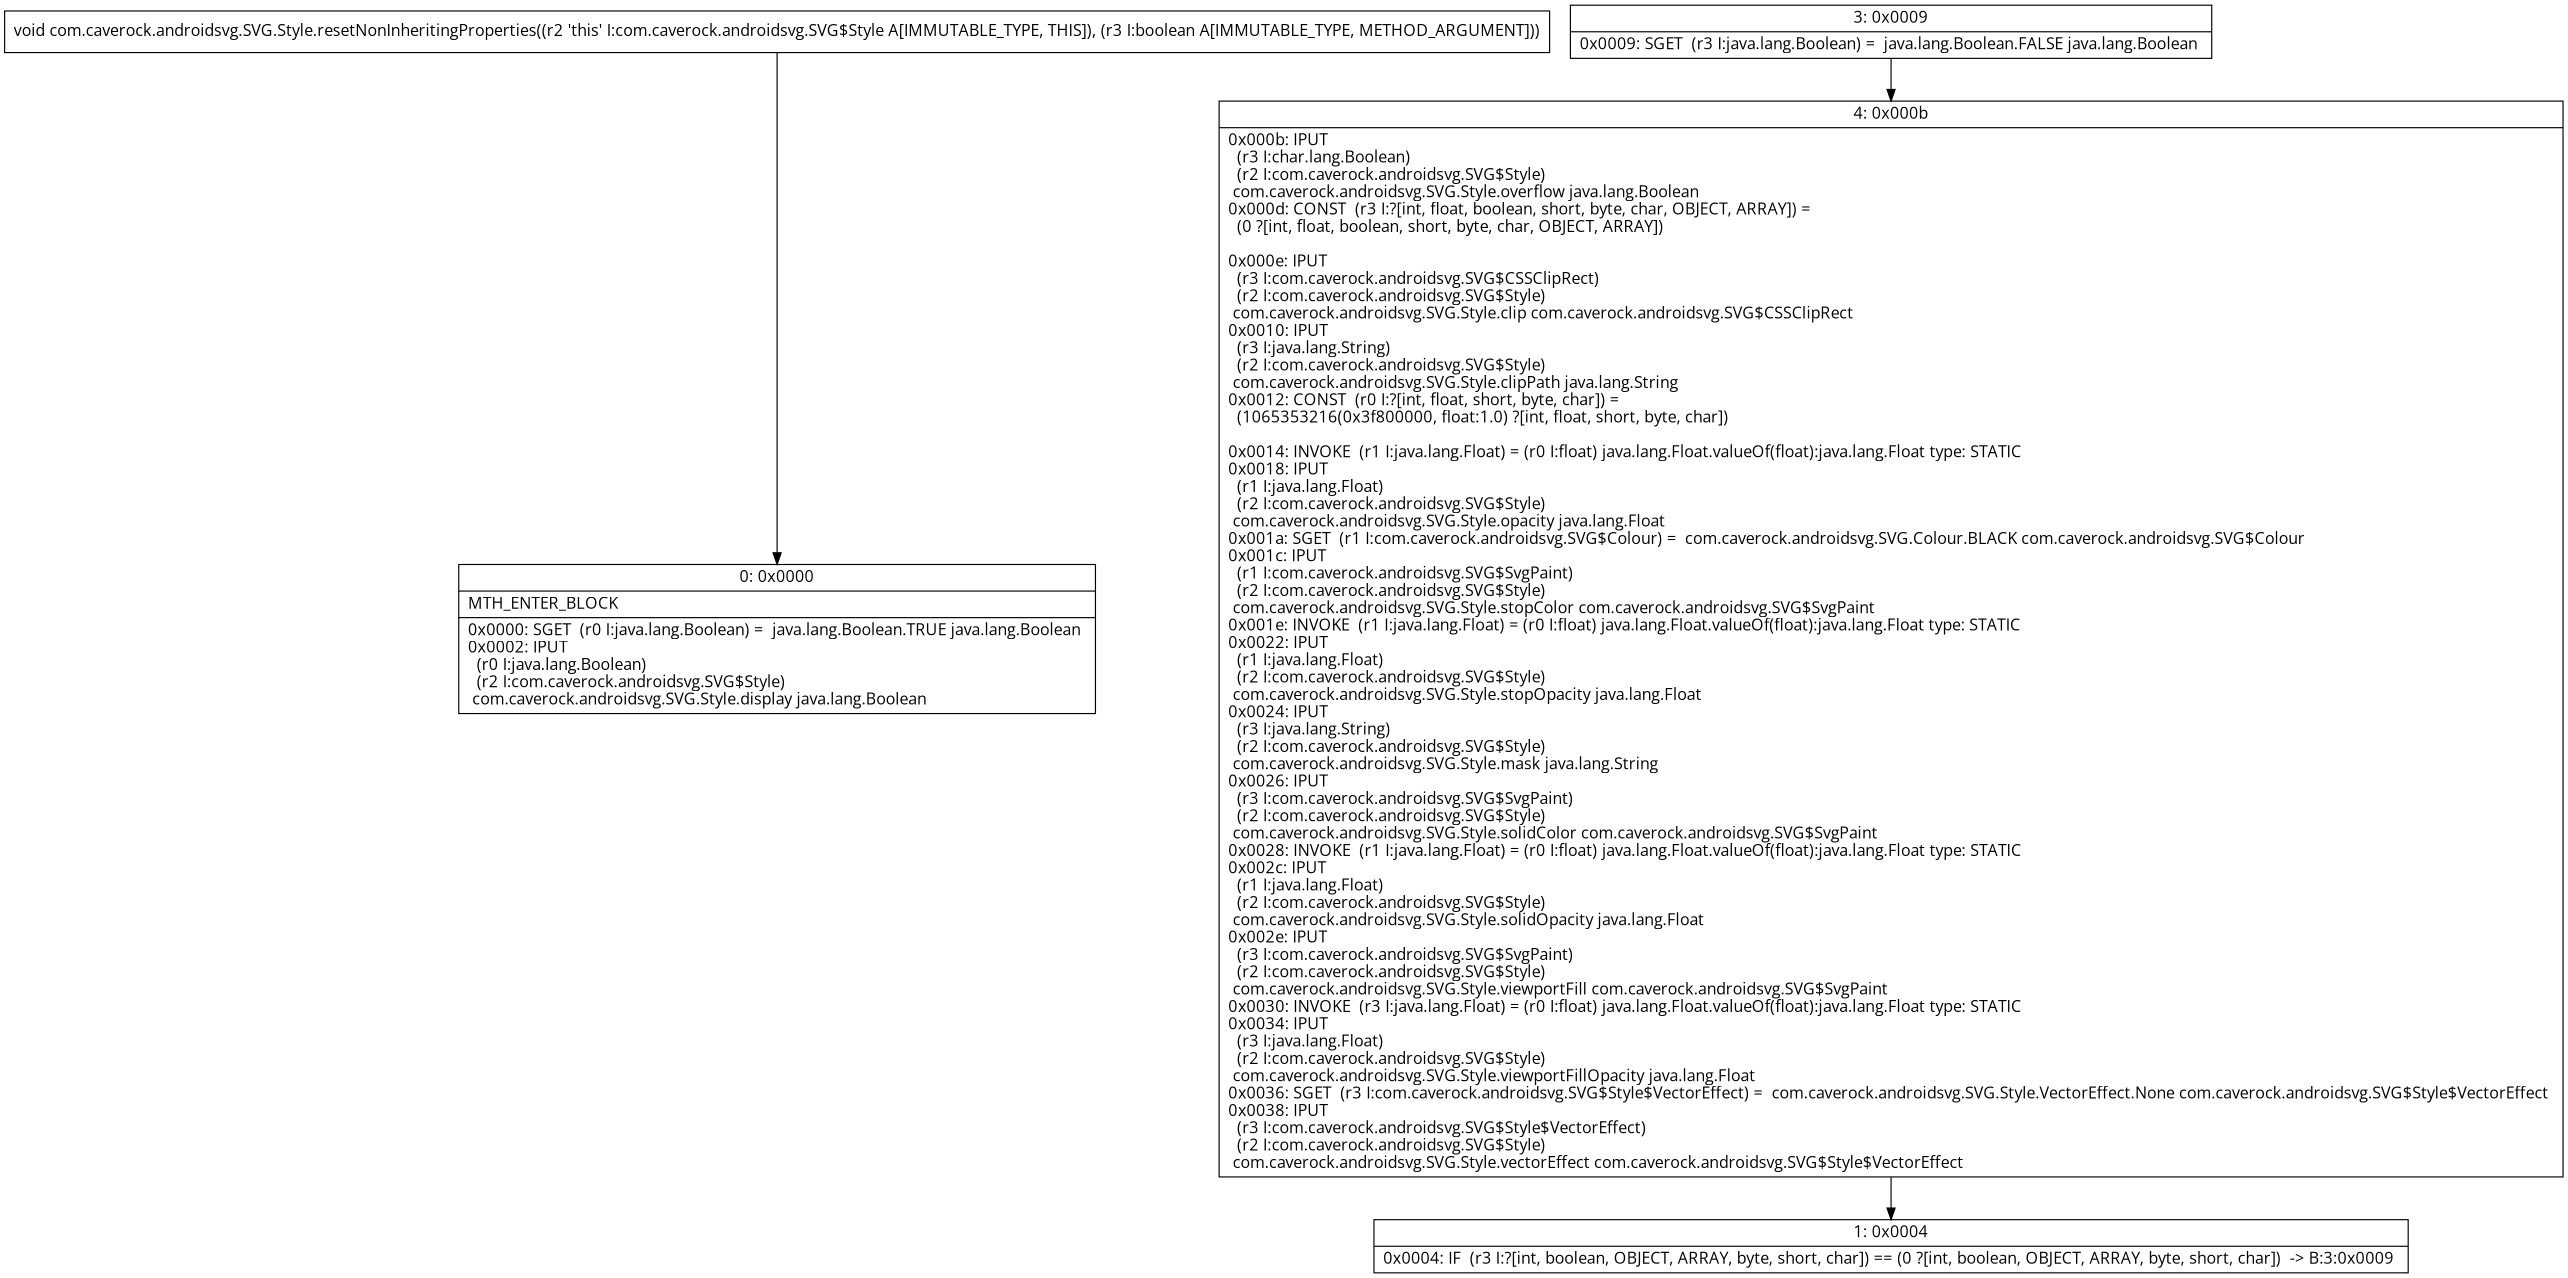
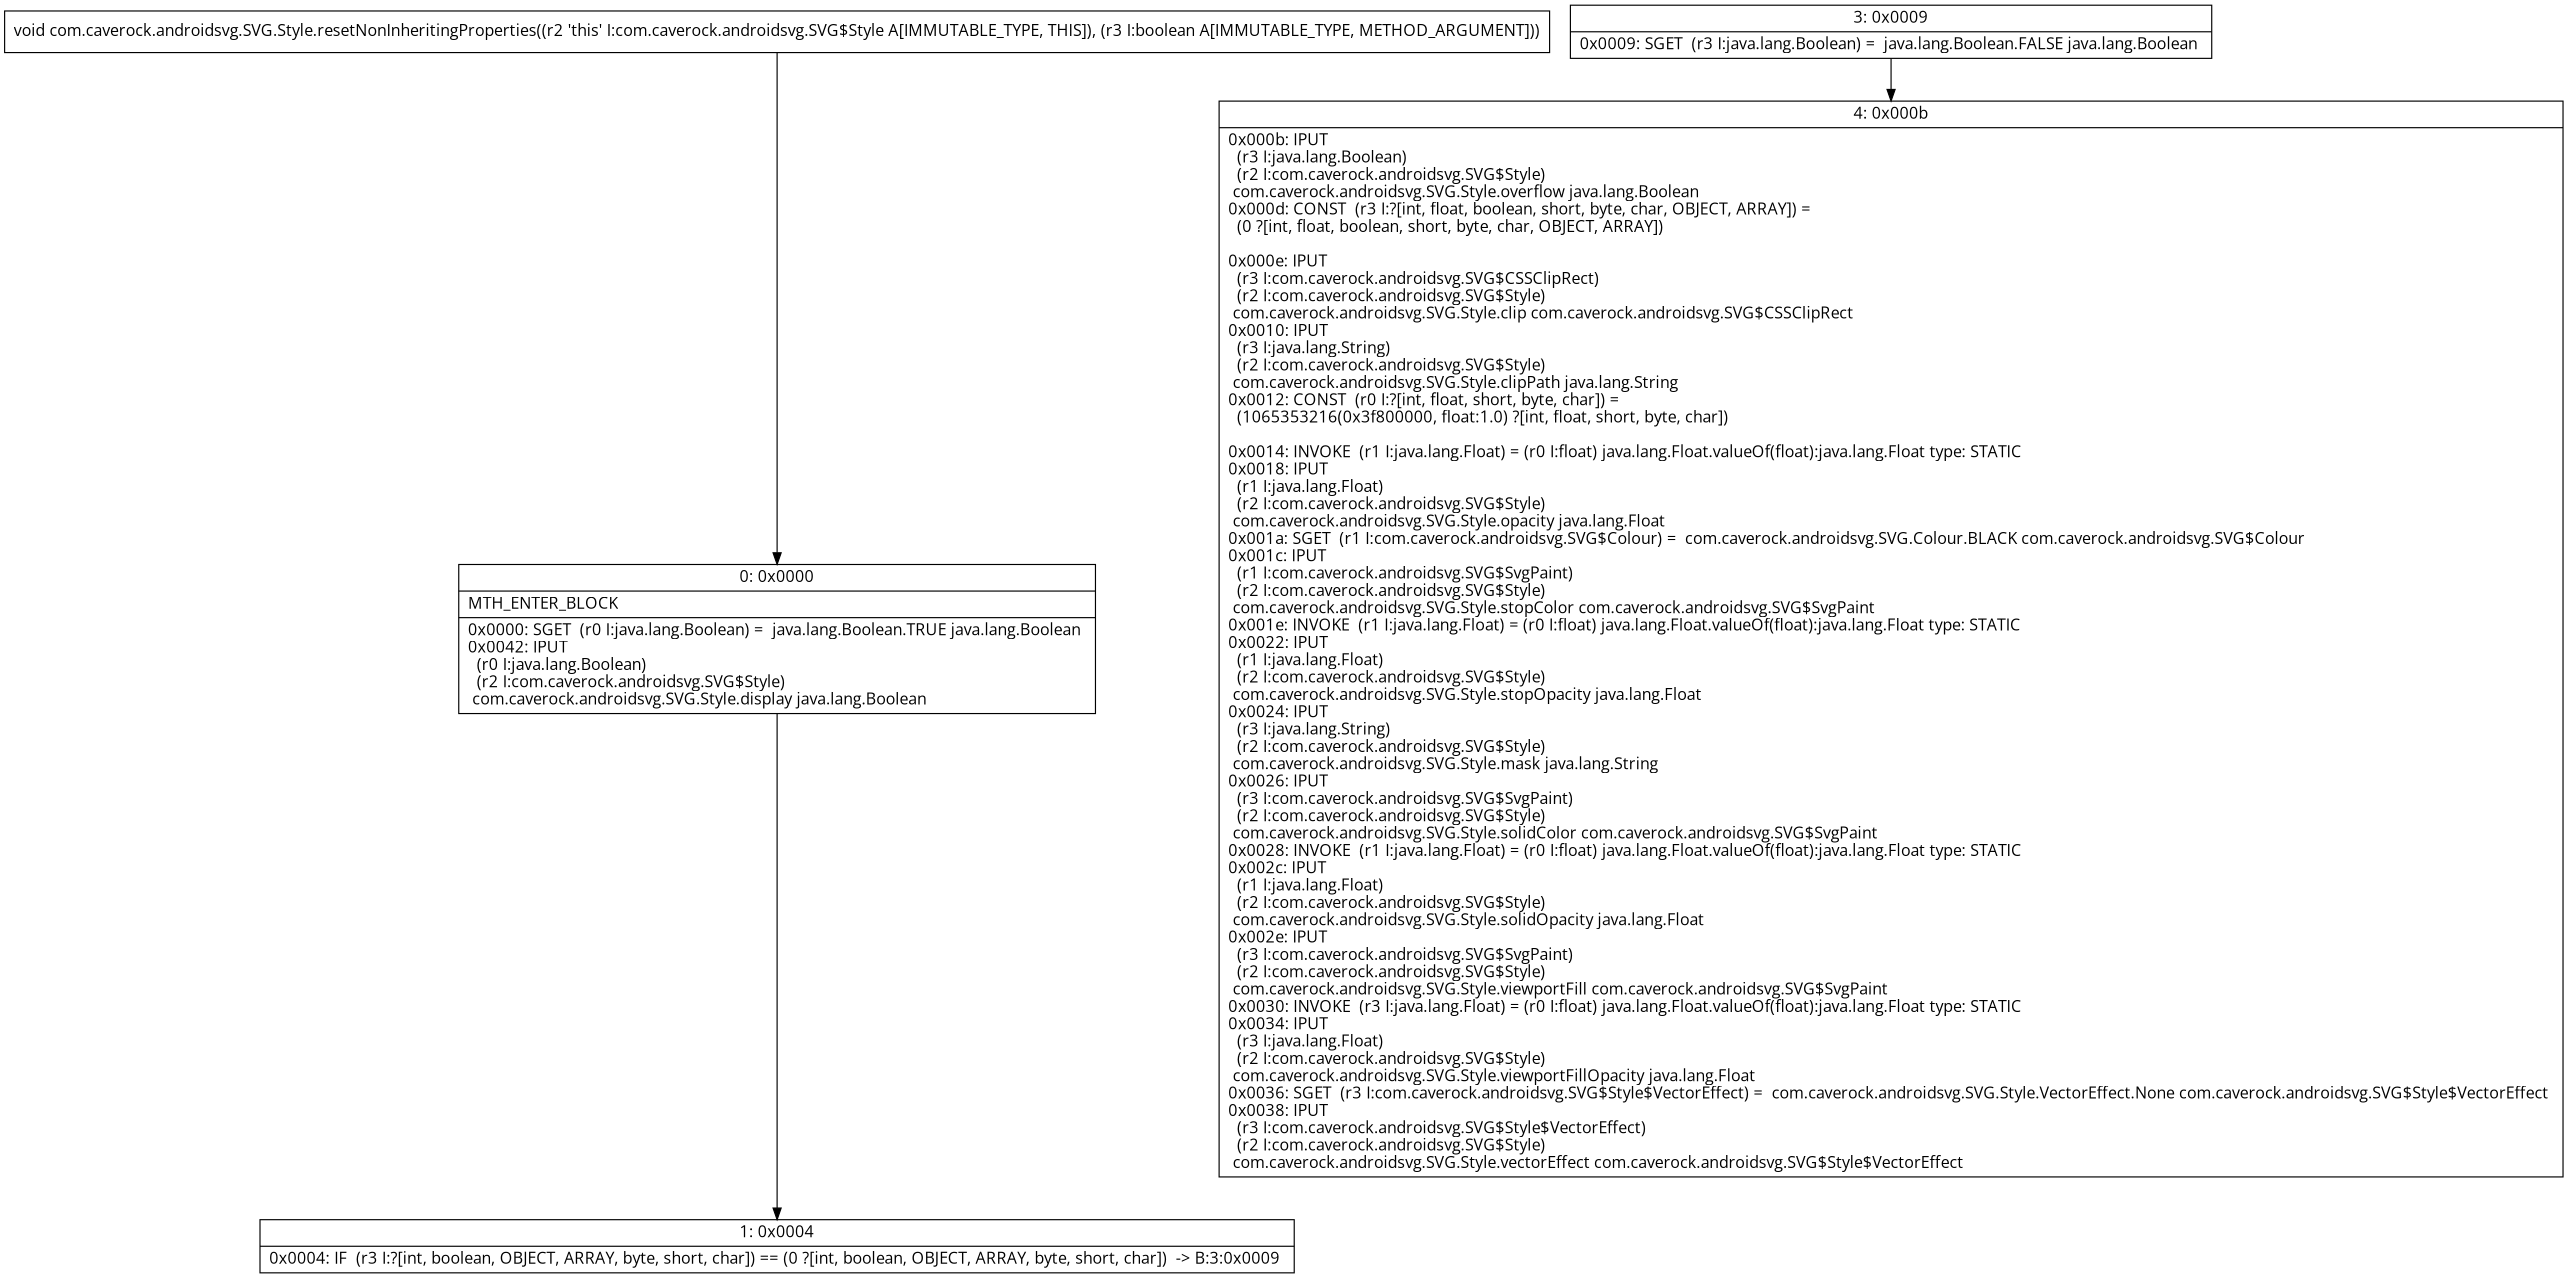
node "4: 0x000b": text "(r3 I:char.lang.Boolean)" -> "(r3 I:java.lang.Boolean)"
node "0: 0x0000": text "0x0002: IPUT" -> "0x0042: IPUT"
edge "4: 0x000b" -> "1: 0x0004": now "0: 0x0000" -> "1: 0x0004"
